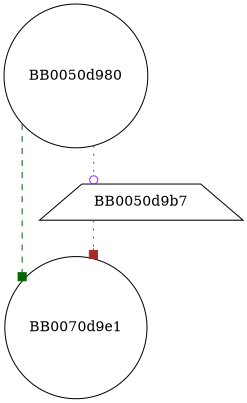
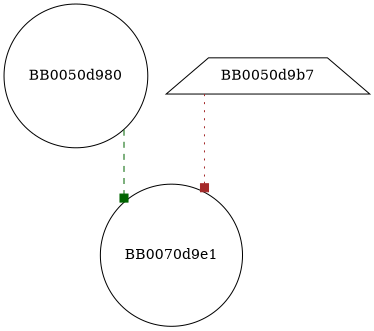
edge "BB0050d980" -> "BB0050d9b7": removed
